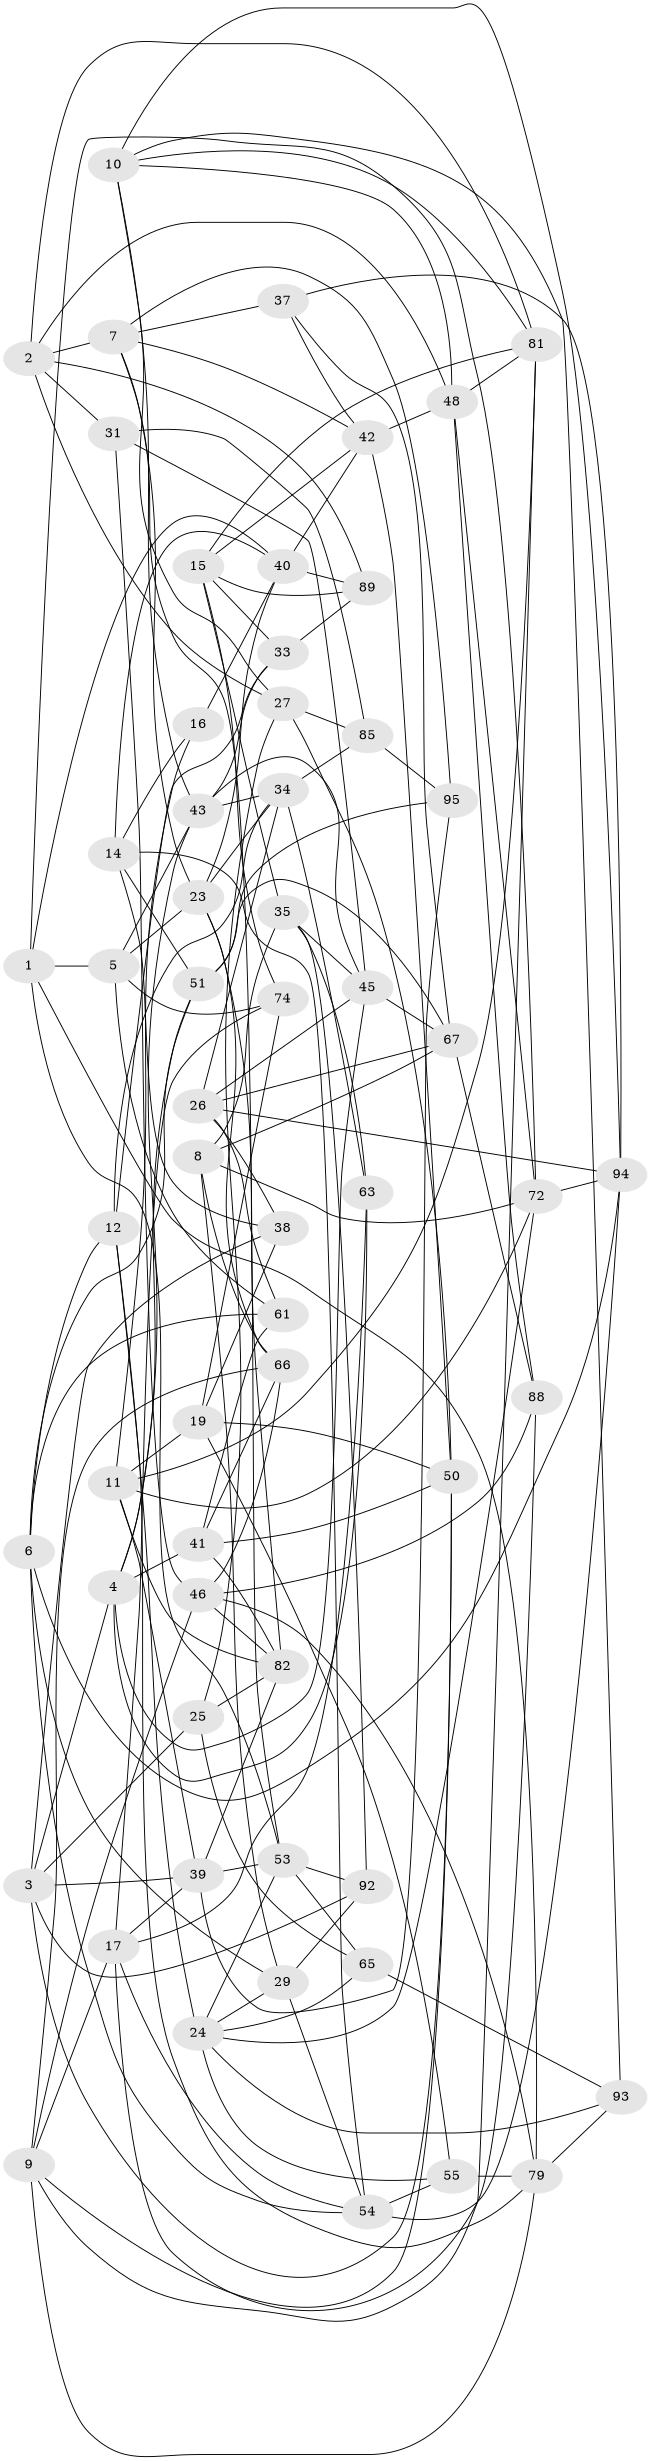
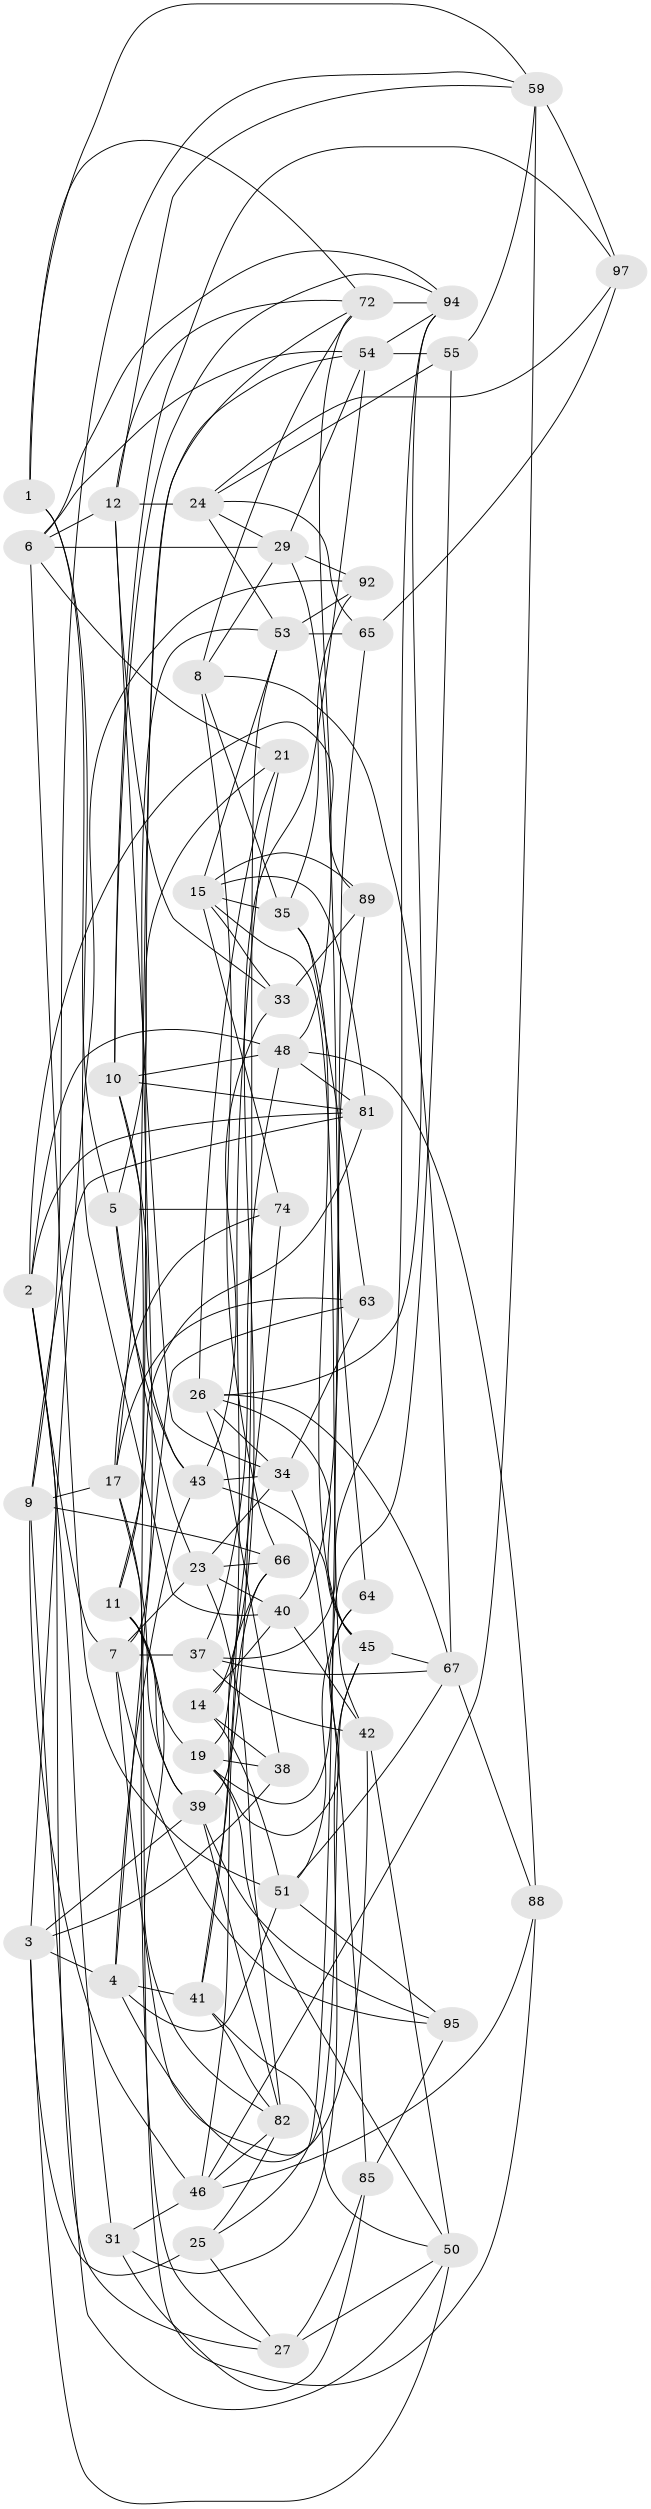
edge "48" -- "42": now "48" -- "37"
node "16": removed
node "61": label "61" -> "21"
edge "1" -- "53": now "15" -- "53"
node "64": added
edge "72" -- "24": now "72" -- "12"
node "93": label "93" -> "97"
node "79": label "79" -> "59"
